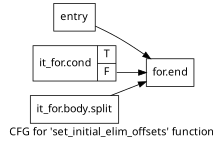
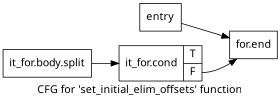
edge "it_for.body.split" -> "for.end": now "it_for.body.split" -> "it_for.cond"
